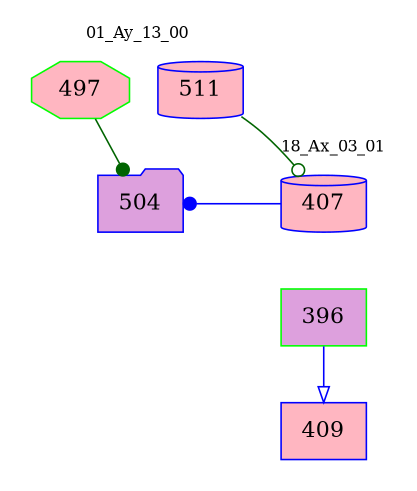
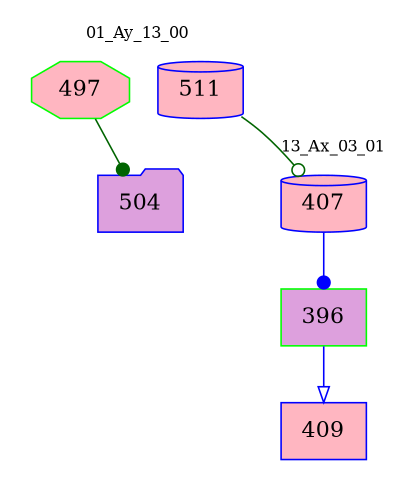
cluster "18_Ax_03_01": label "18_Ax_03_01" -> "13_Ax_03_01"
edge "407" -> "504": now "407" -> "396"
